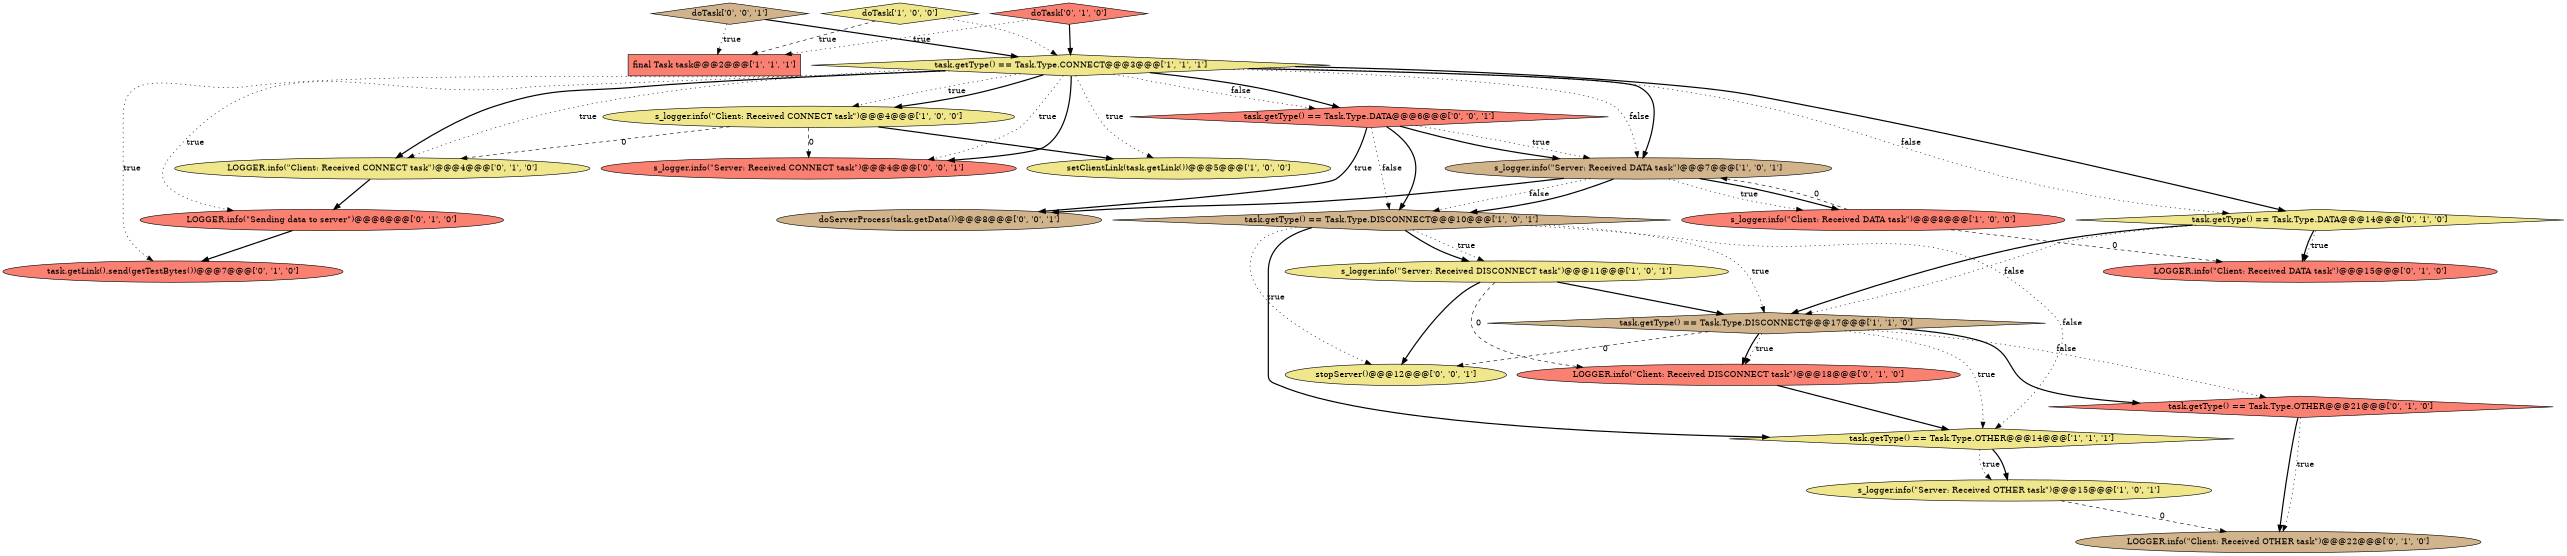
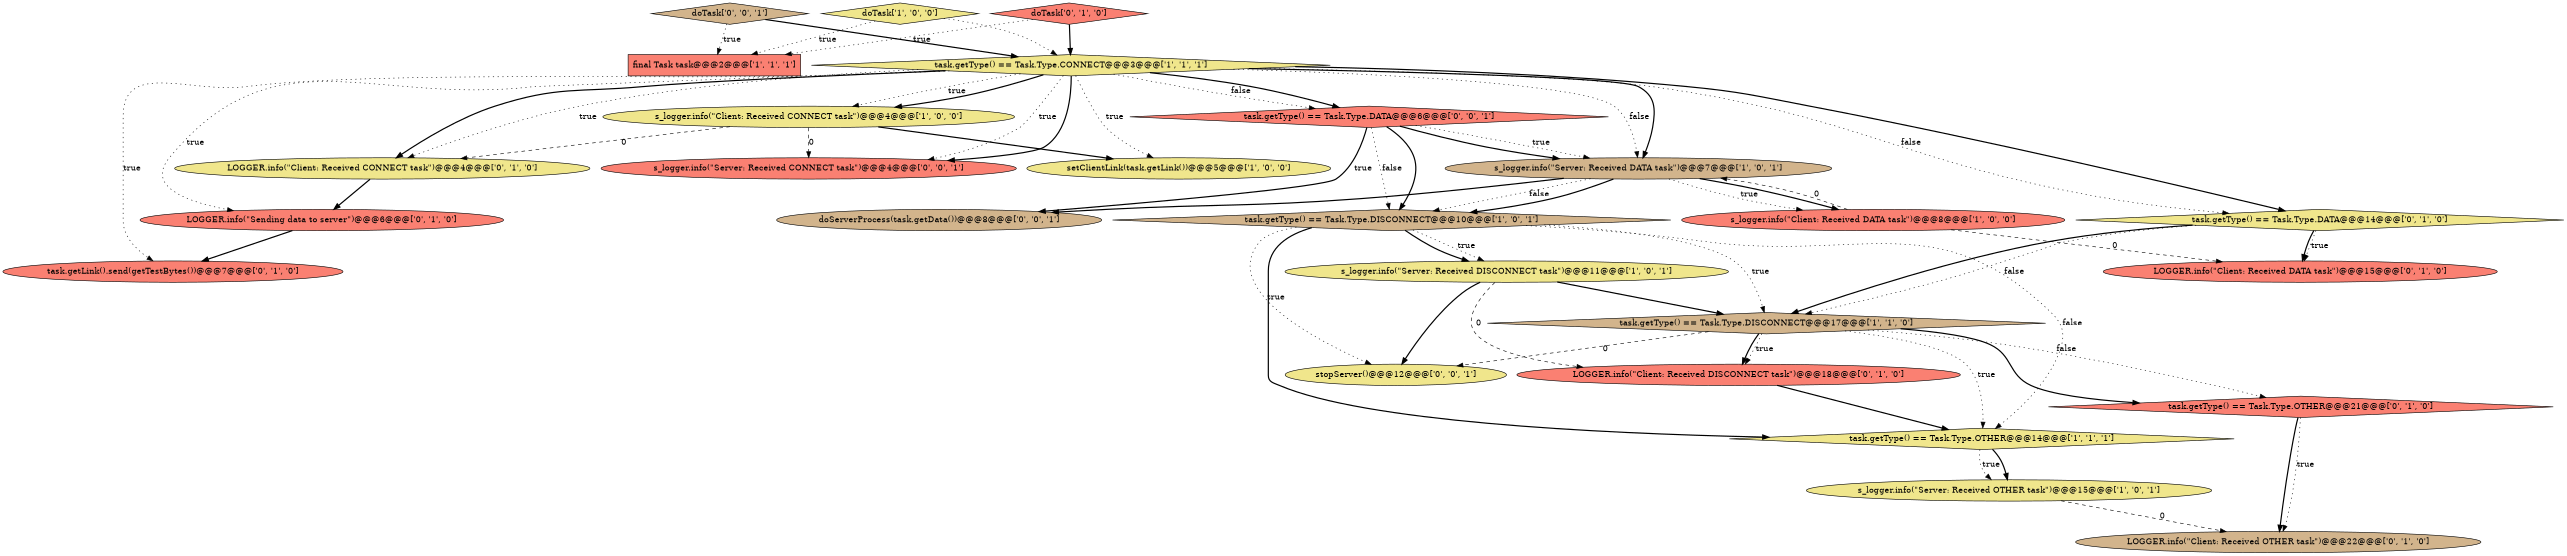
edge "doTask['1', '0', '0']" -> "final Task task@@@2@@@['1', '1', '1']": style dashed -> dotted
